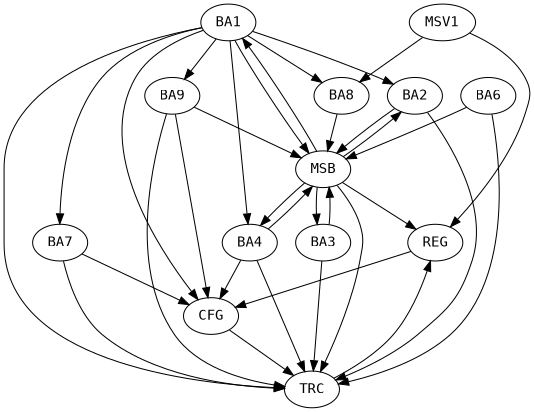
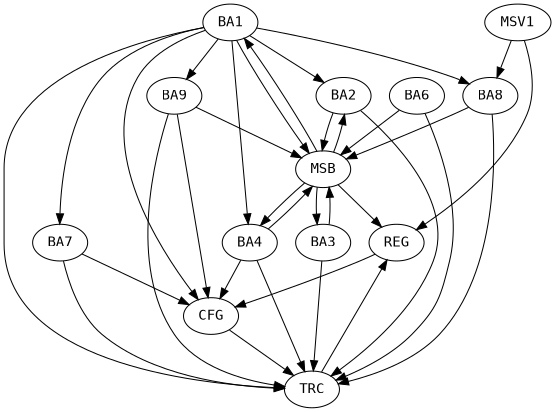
edge "MSB" -> "TRC": now "BA8" -> "TRC"
